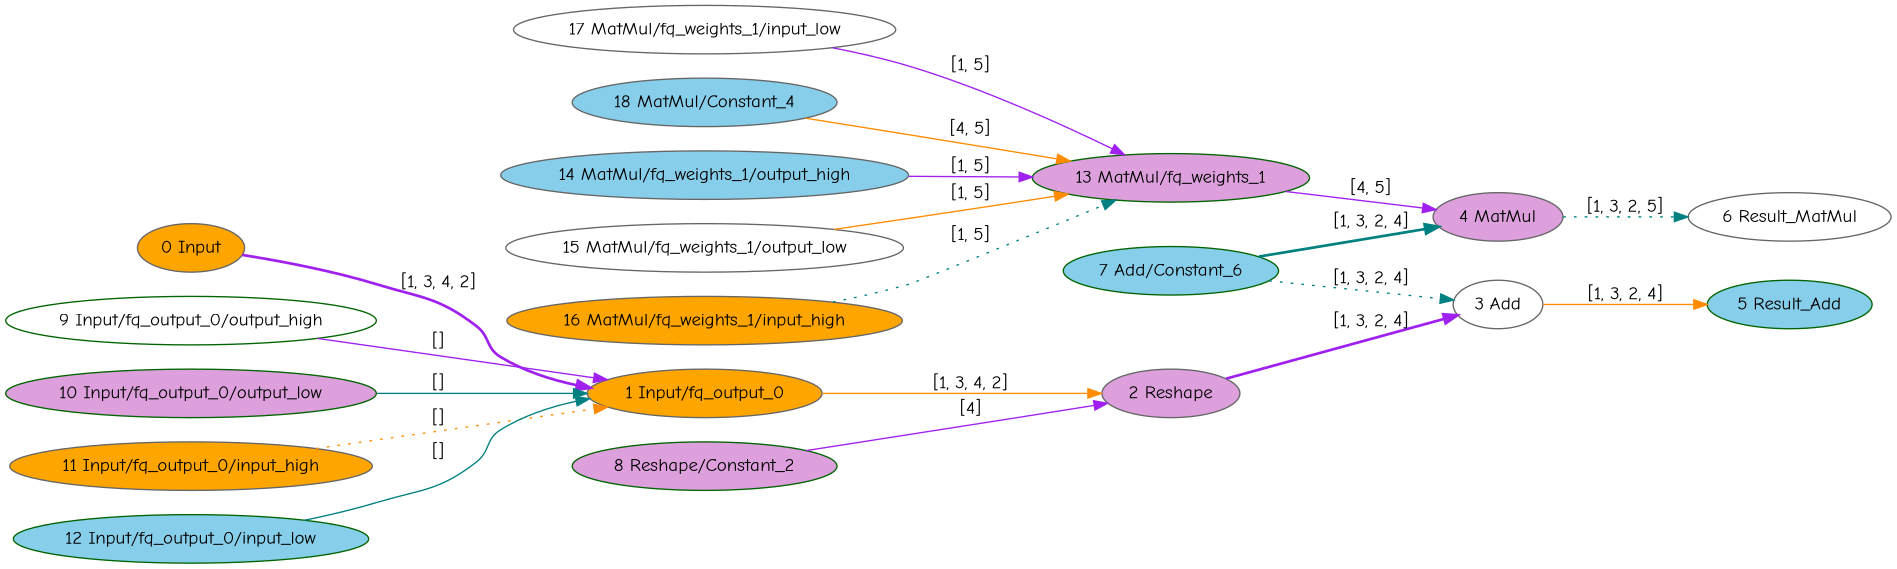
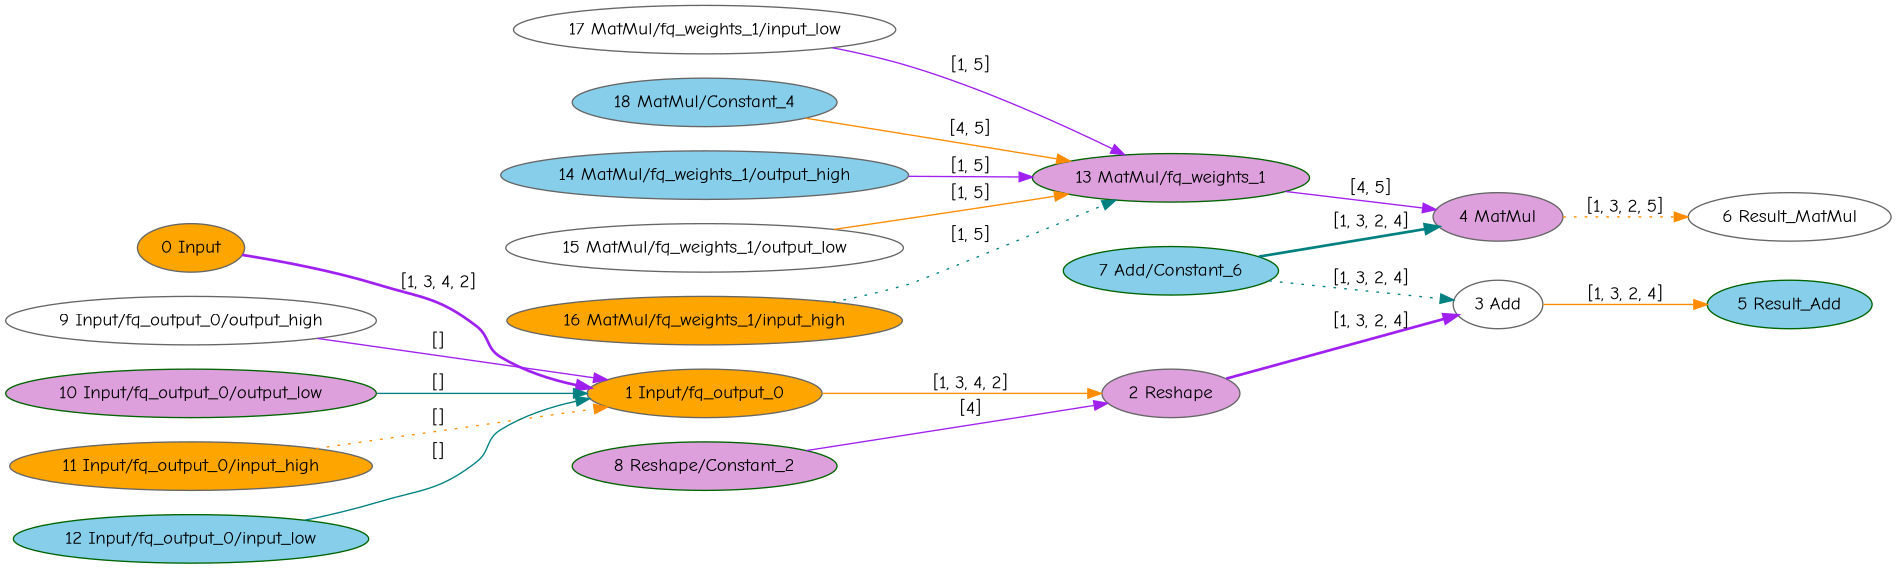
edge "4 MatMul" -> "6 Result_MatMul": color teal -> darkorange
node "9 Input/fq_output_0/output_high": color darkgreen -> gray40
